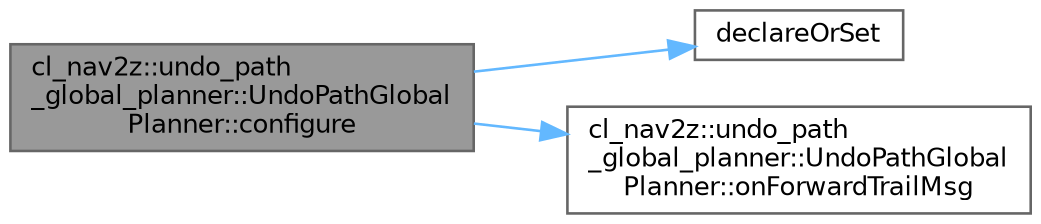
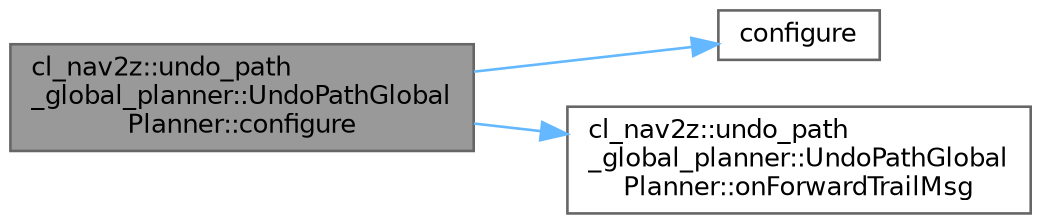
node "declareOrSet": label "declareOrSet" -> "configure"
